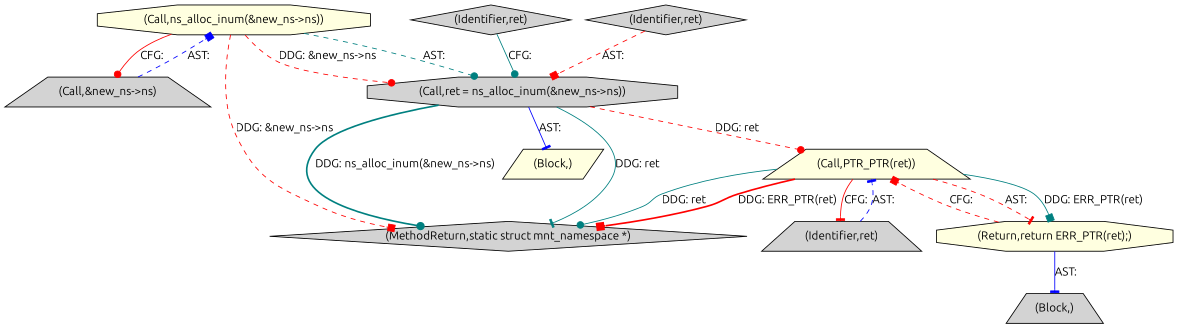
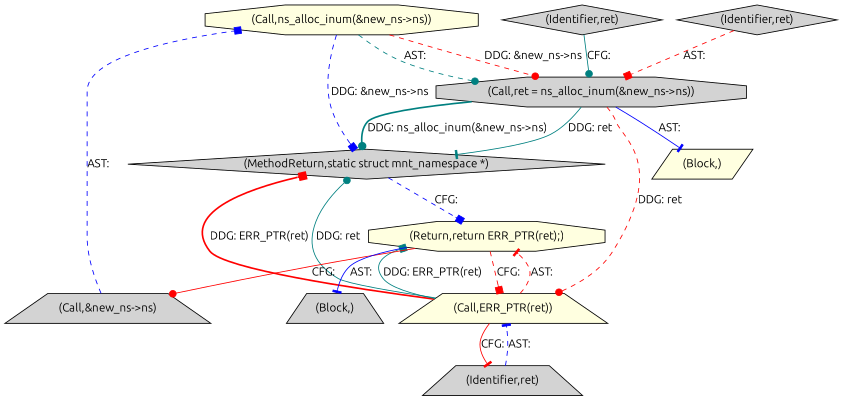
edge "(Call,ns_alloc_inum(&new_ns->ns))" -> "(Call,&new_ns->ns)": now "(Return,return ERR_PTR(ret);)" -> "(Call,&new_ns->ns)"
node "(Call,PTR_PTR(ret))": label "(Call,PTR_PTR(ret))" -> "(Call,ERR_PTR(ret))"
edge "(Call,ns_alloc_inum(&new_ns->ns))" -> "(MethodReturn,static struct mnt_namespace *)": color red -> blue
edge "(MethodReturn,static struct mnt_namespace *)" -> "(Return,return ERR_PTR(ret);)": added, label "CFG:"
